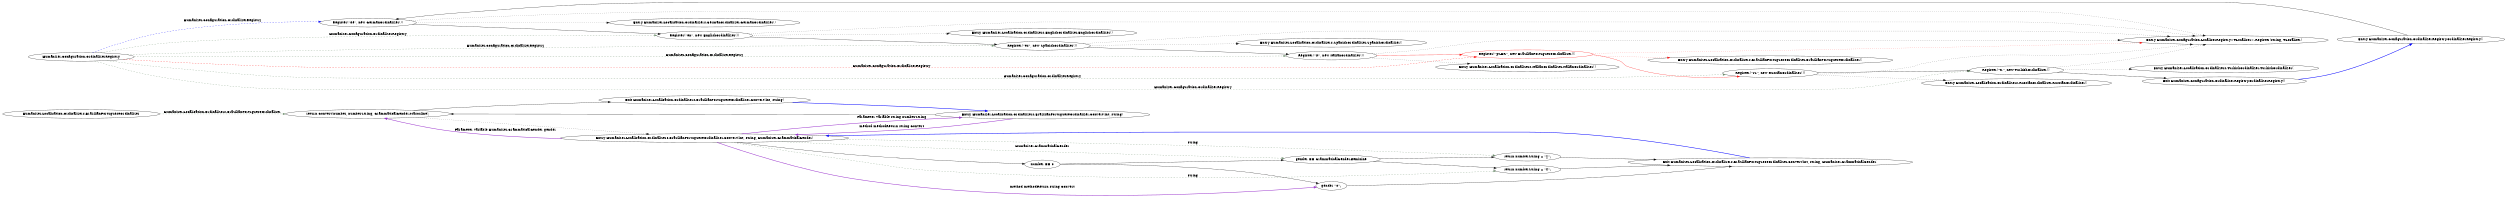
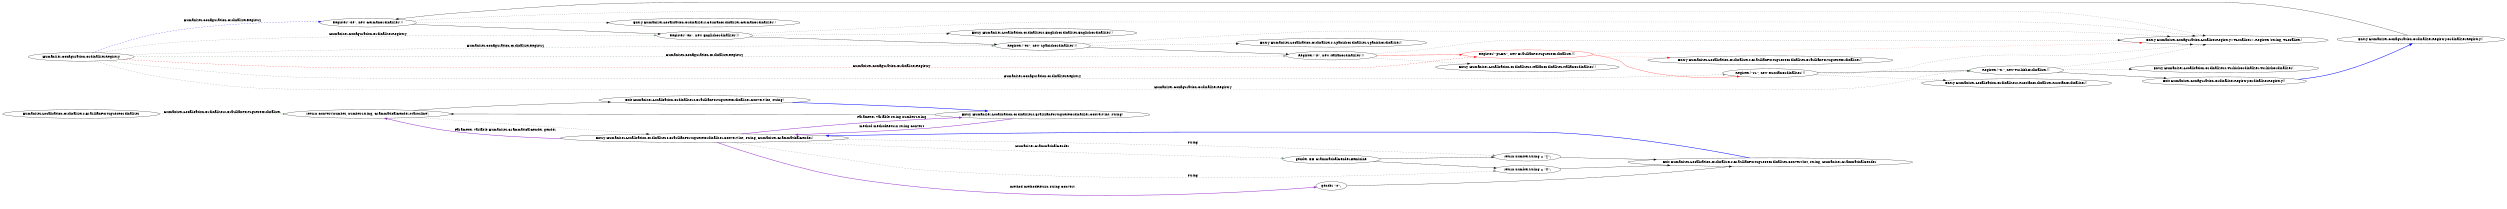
node "number == 0": removed
